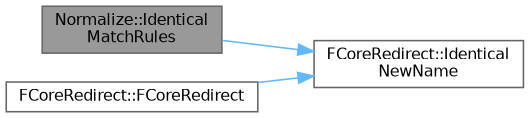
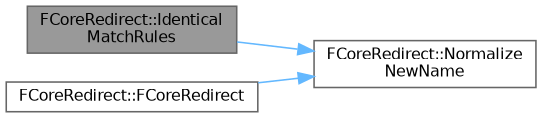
node "Normalize::Identical MatchRules": label "Normalize::Identical MatchRules" -> "FCoreRedirect::Identical MatchRules"
node "FCoreRedirect::Identical NewName": label "FCoreRedirect::Identical NewName" -> "FCoreRedirect::Normalize NewName"
